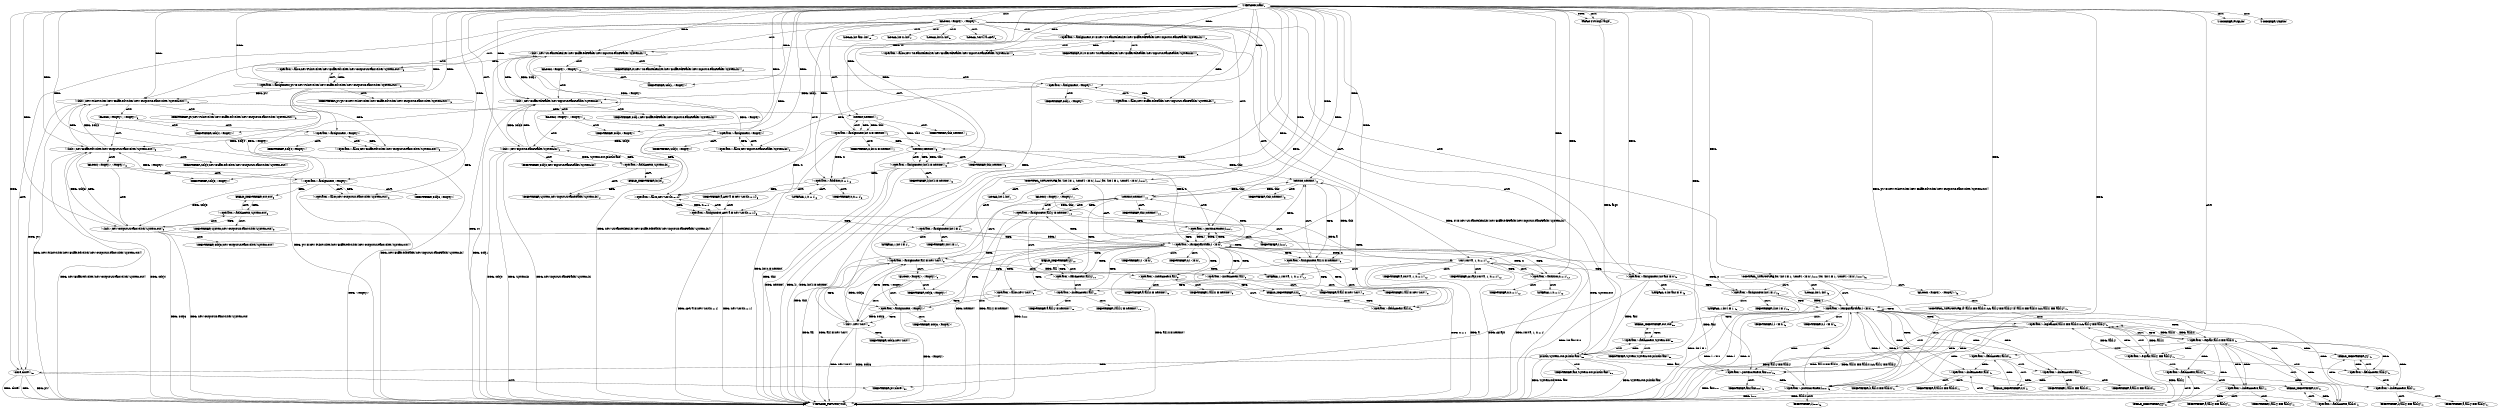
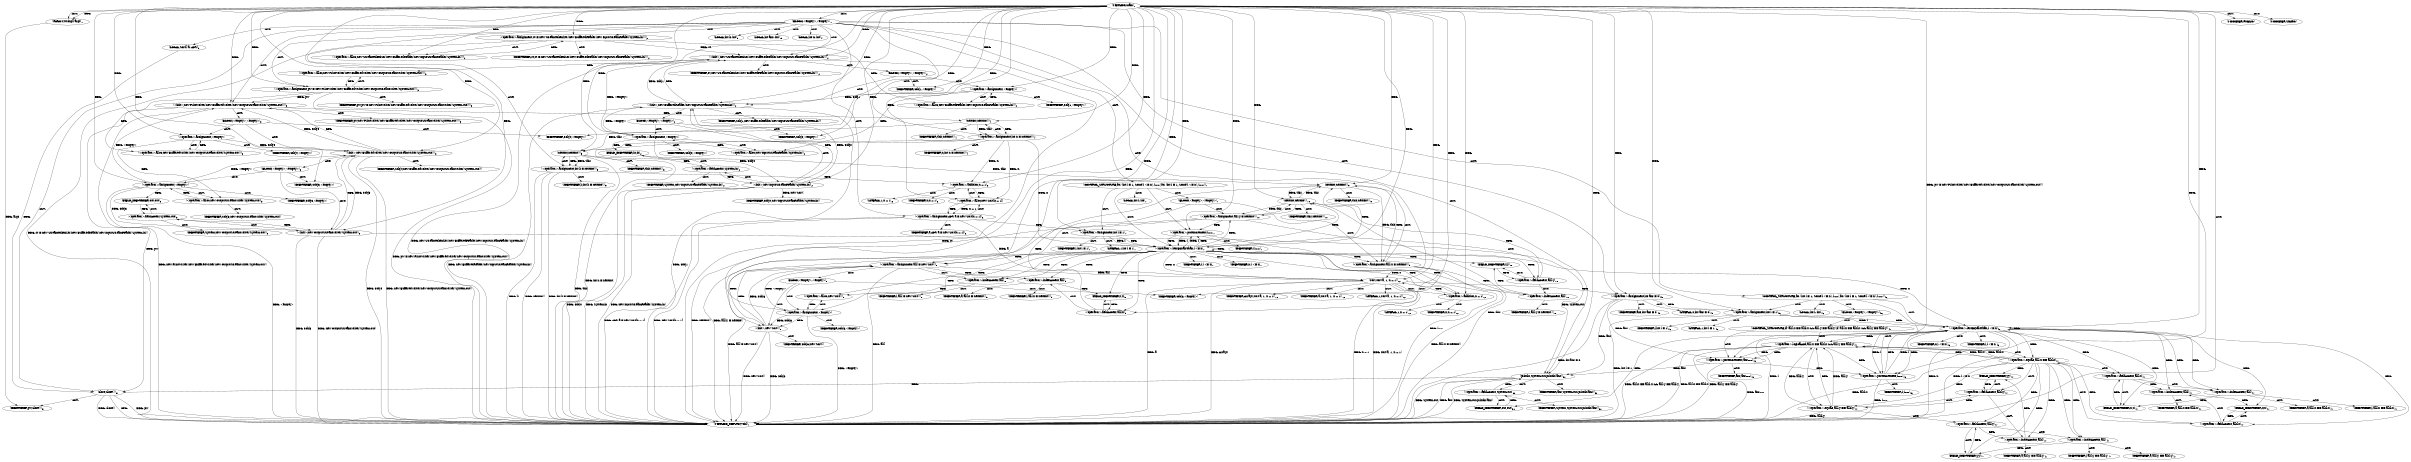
edge "(METHOD,main)" -> "(close,close())": now "(LOCAL,Sort[] a: ANY)" -> "(close,close())"
edge "(METHOD,main)" -> "(<init>,new InputStreamReader(System.in))": label "AST: " -> "DDG: "
edge "(<init>,new InputStreamReader(System.in))" -> "(IDENTIFIER,$obj0,new InputStreamReader(System.in))": label "AST: " -> "DDG: new Sort()"
edge "(<init>,new InputStreamReader(System.in))" -> "(<operator>.fieldAccess,System.in)": label "DDG: System.out.println(ans)" -> "AST: "
edge "(FIELD_IDENTIFIER,in,in)" -> "(IDENTIFIER,System,new InputStreamReader(System.in))": now "(FIELD_IDENTIFIER,in,in)" -> "(<operator>.fieldAccess,System.in)"
edge "(IDENTIFIER,a,ANY a = new Sort[n + 1])" -> "(<operator>.assignment,ANY a = new Sort[n + 1])": reversed
edge "(<init>,new OutputStreamWriter(System.out))" -> "(IDENTIFIER,$obj3,new OutputStreamWriter(System.out))": now "(<operator>.alloc,new OutputStreamWriter(System.out))" -> "(IDENTIFIER,$obj3,new OutputStreamWriter(System.out))"
edge "(<operator>.assignment,a[i] = new Sort())" -> "(LITERAL,1,sort(a, 1, n + 1))": now "(<operator>.assignment,a[i] = new Sort())" -> "(sort,sort(a, 1, n + 1))"
node "(IDENTIFIER,a,a[i] = new Sort())": removed
node "(IDENTIFIER,a,a[i].y = nextInt())": removed
node "(IDENTIFIER,ans,int ans = 0)": added
edge "(<init>,new Sort())" -> "(IDENTIFIER,$obj6,new Sort())": label "CDG: " -> "AST: "
edge "(<operator>.equals,a[i].x == a[k].x)" -> "(<operator>.fieldAccess,a[k].y)": label "CDG: " -> "AST: "
edge "(println,System.out.println(ans))" -> "(close,close())": label "CFG: " -> "DDG: "
edge "(println,System.out.println(ans))" -> "(<operator>.postIncrement,ans++)": reversed
node "(IDENTIFIER,k,a[i].x == a[k].x)": removed
edge "(IDENTIFIER,i,a[i].x == a[k].x)" -> "(METHOD_RETURN,void)": now "(<operator>.equals,a[i].x == a[k].x)" -> "(METHOD_RETURN,void)"
edge "(<operator>.fieldAccess,a[k].y)" -> "(<operator>.equals,a[i].y == a[k].y)": added, label "CFG:"
node "(IDENTIFIER,k,a[i].y == a[k].y)": removed
